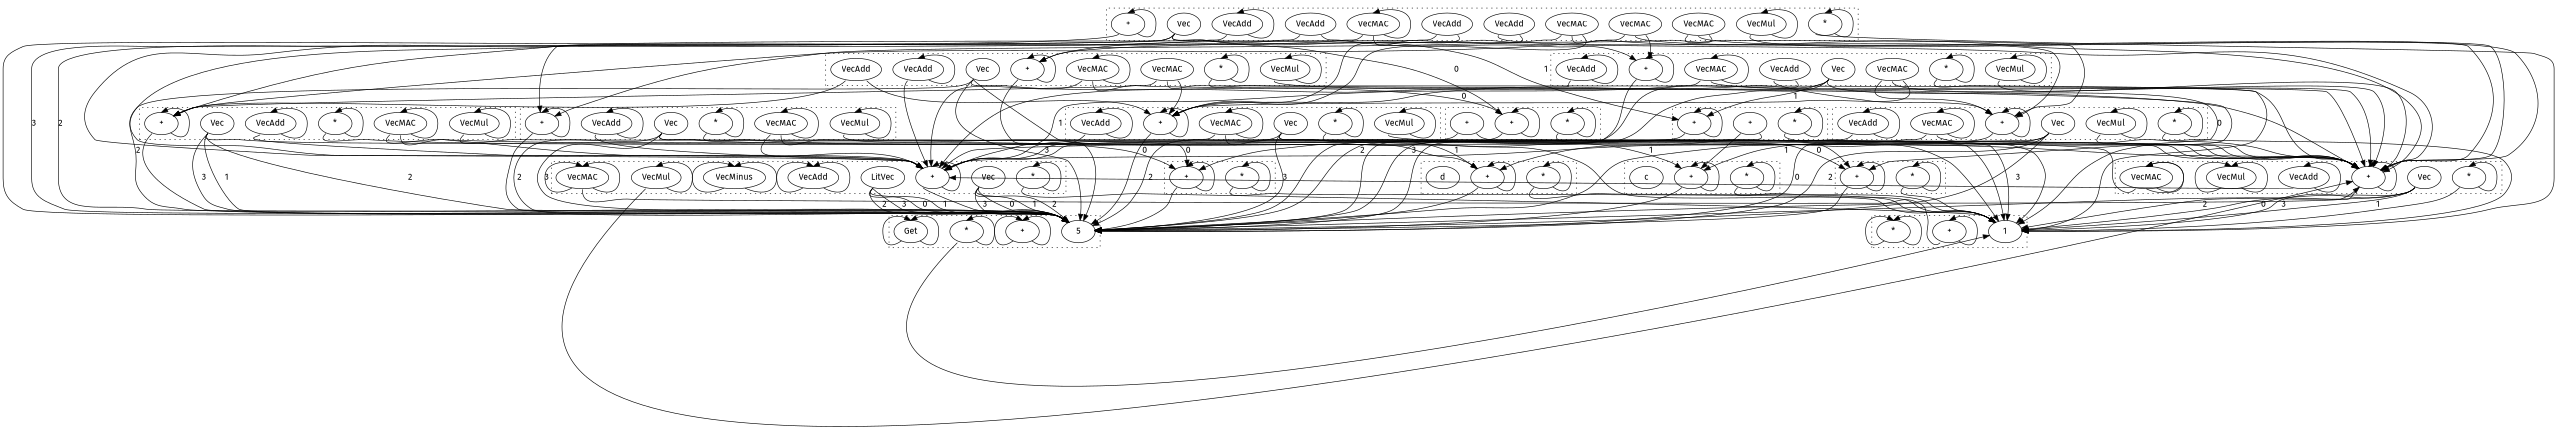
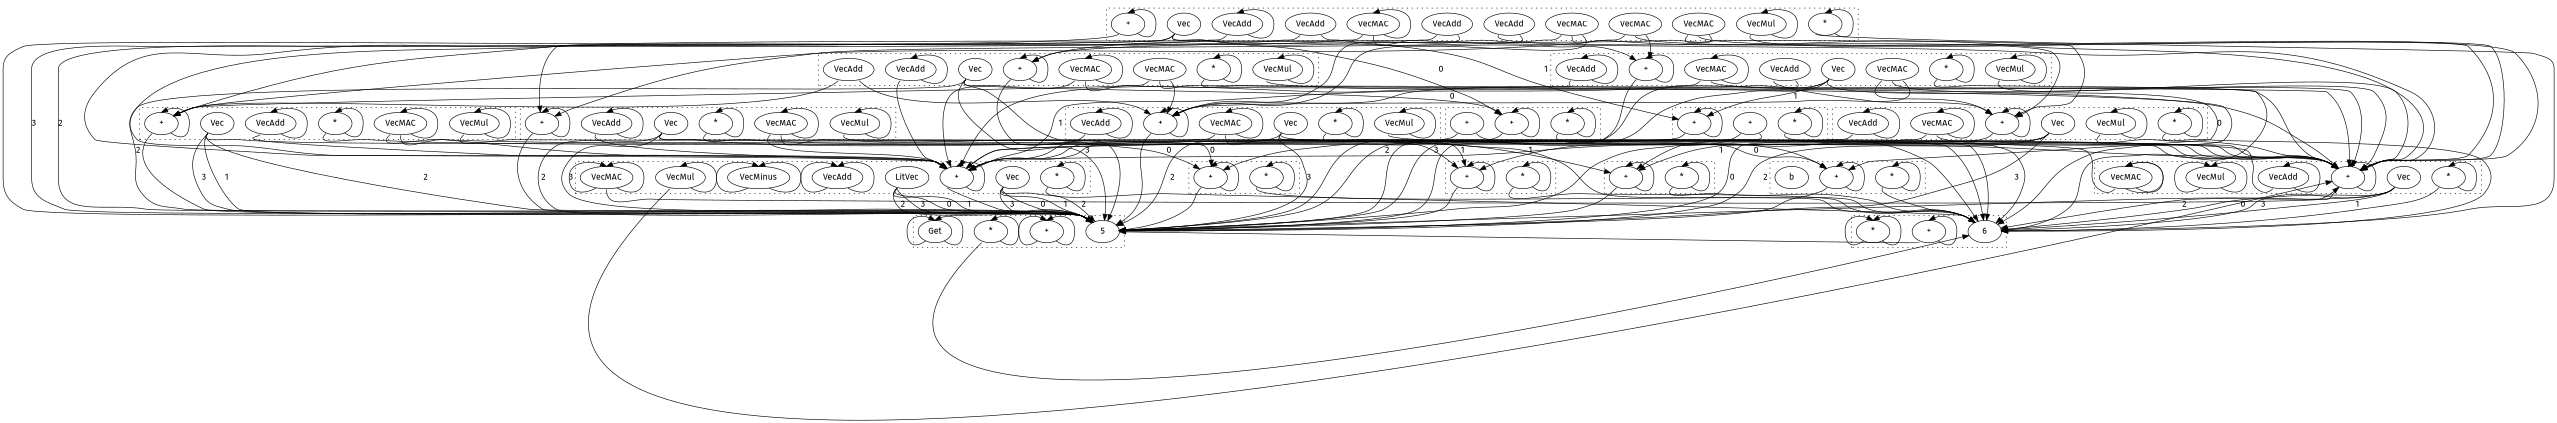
node "d": removed
node "c": removed
node "b": added
node "1": label "1" -> "6"
